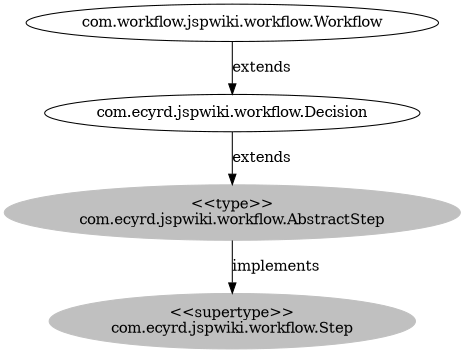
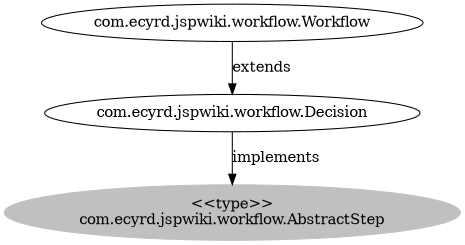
node "com.workflow.jspwiki.workflow.Workflow": label "com.workflow.jspwiki.workflow.Workflow" -> "com.ecyrd.jspwiki.workflow.Workflow"
edge "com.ecyrd.jspwiki.workflow.Decision" -> "<<type>> com.ecyrd.jspwiki.workflow.AbstractStep": label "extends" -> "implements"
node "<<supertype>> com.ecyrd.jspwiki.workflow.Step": removed
